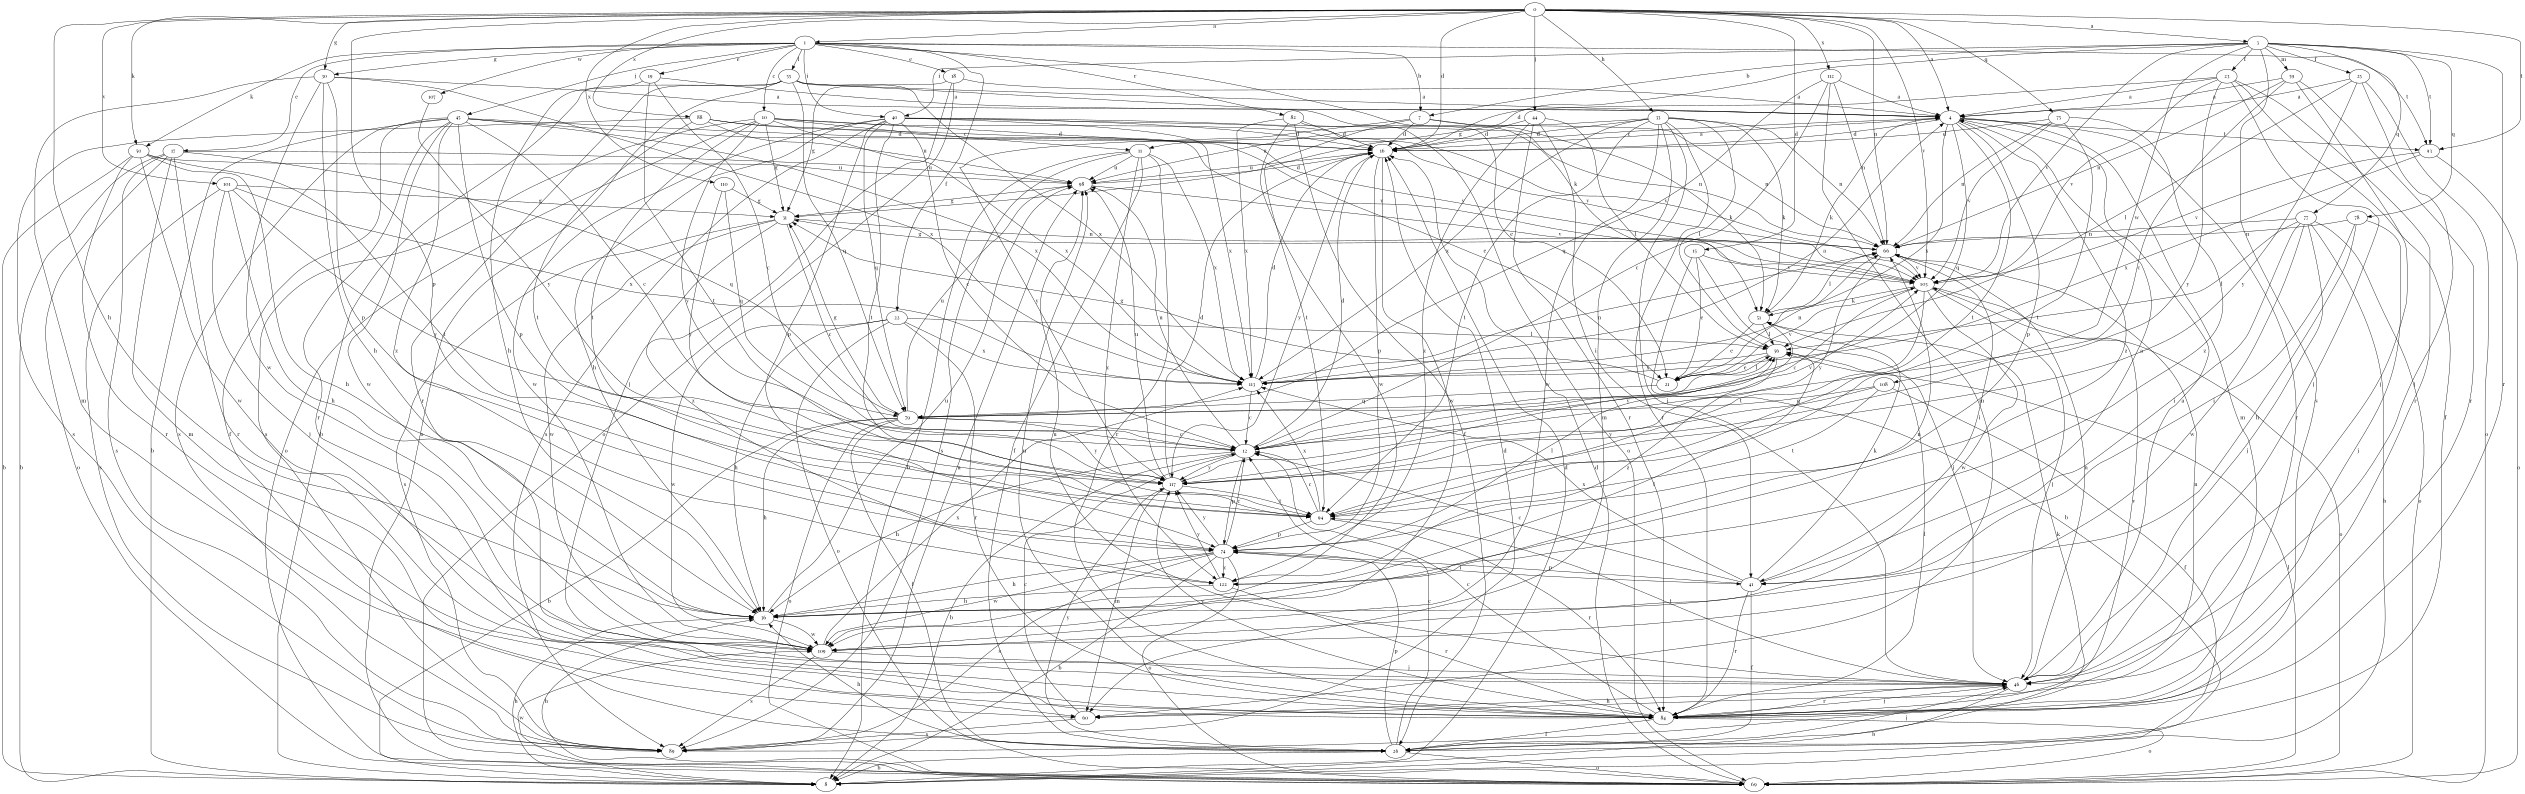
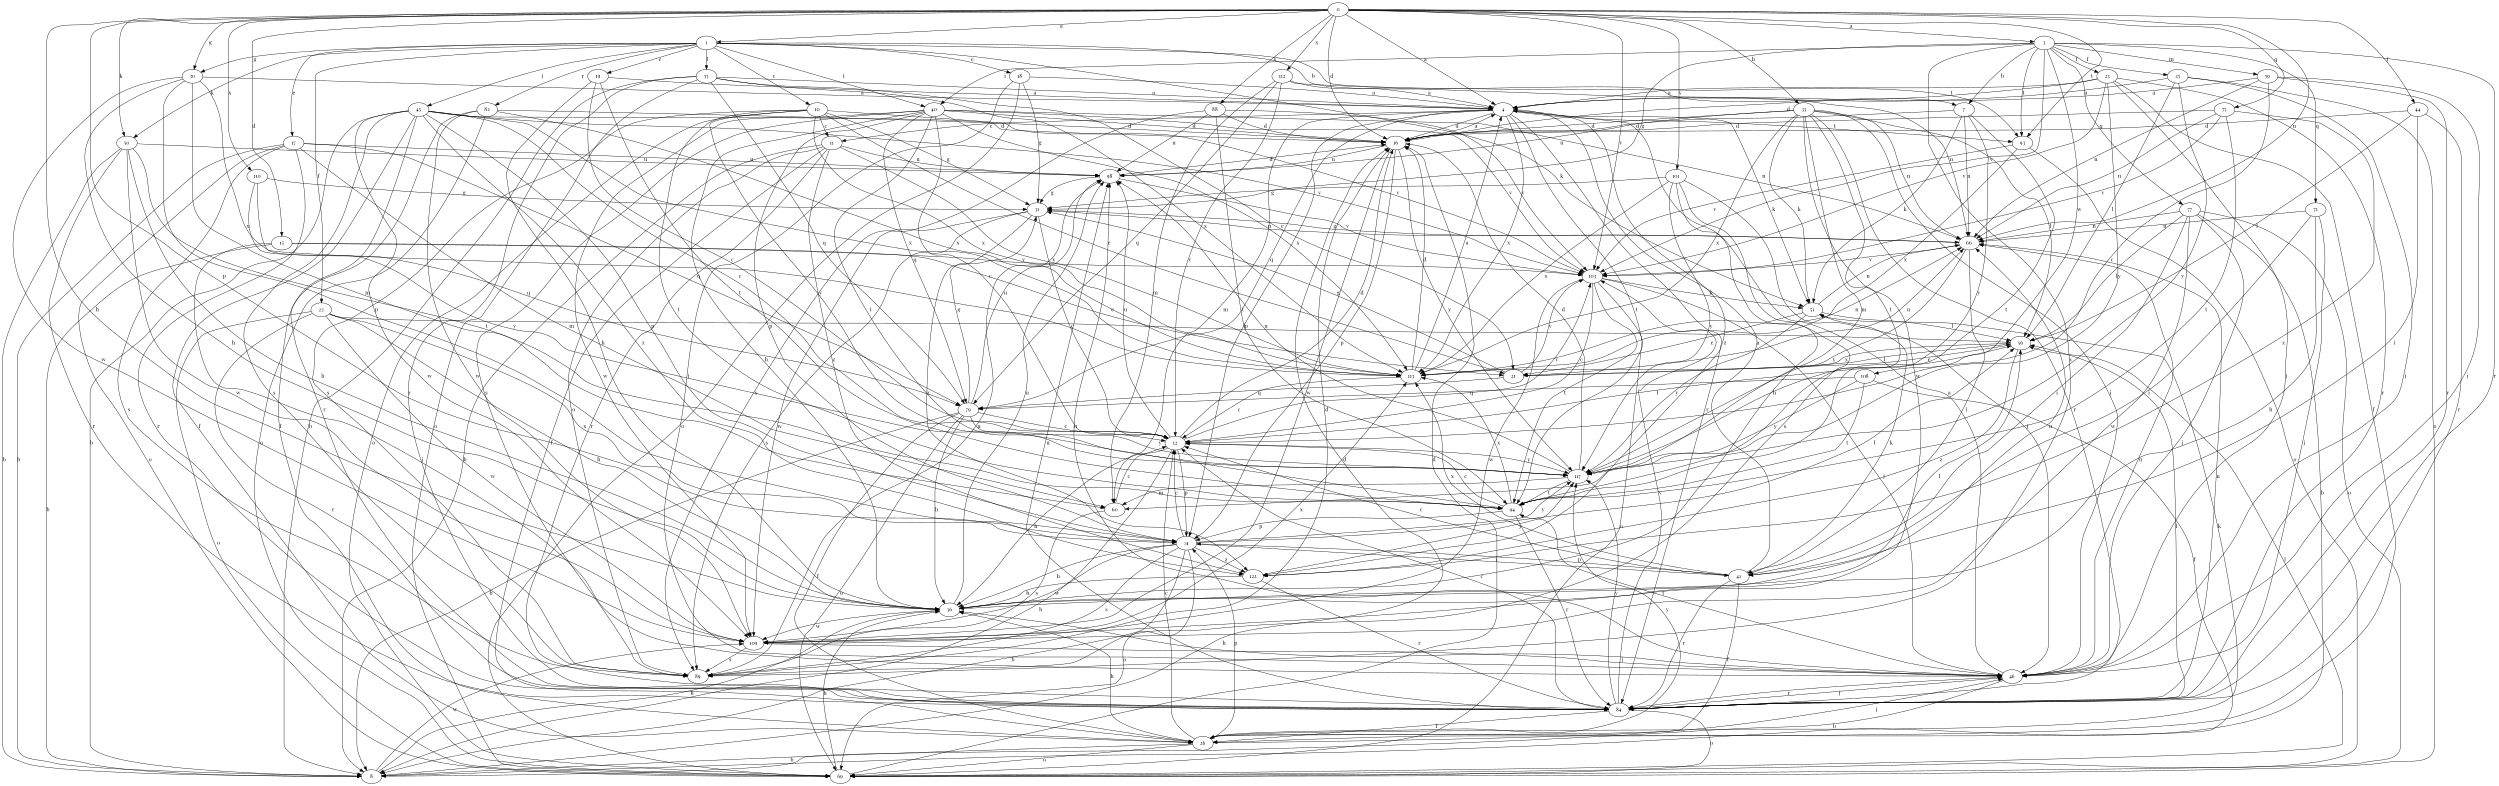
node "107": removed
node "78": label "78" -> "71"
edge "51" -> "66": label "l" -> "n"
edge "22" -> "113": now "22" -> "74"
edge "44" -> "122": removed, label "z"
edge "11" -> "89": label "s" -> "o"
edge "46" -> "60": now "46" -> "36"
